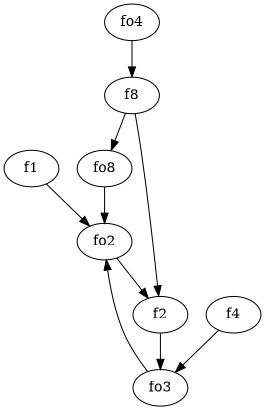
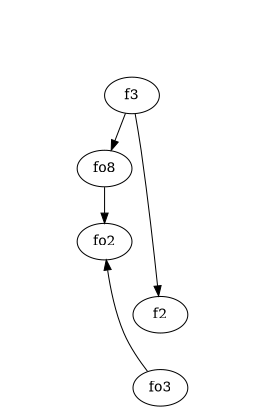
node "fo4": removed
node "f8": label "f8" -> "f3"
node "f1": removed
edge "fo2" -> "f2": removed
node "f4": removed
edge "f2" -> "fo3": removed
